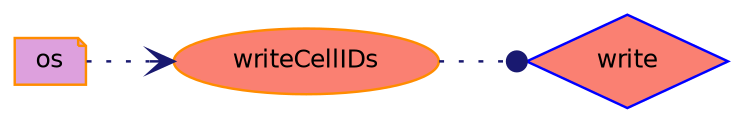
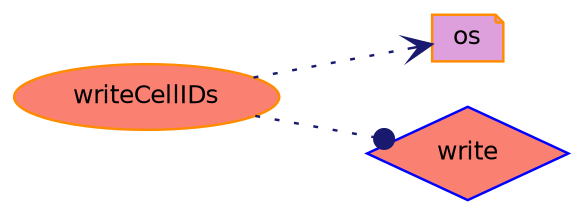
edge "os" -> "writeCellIDs": reversed
